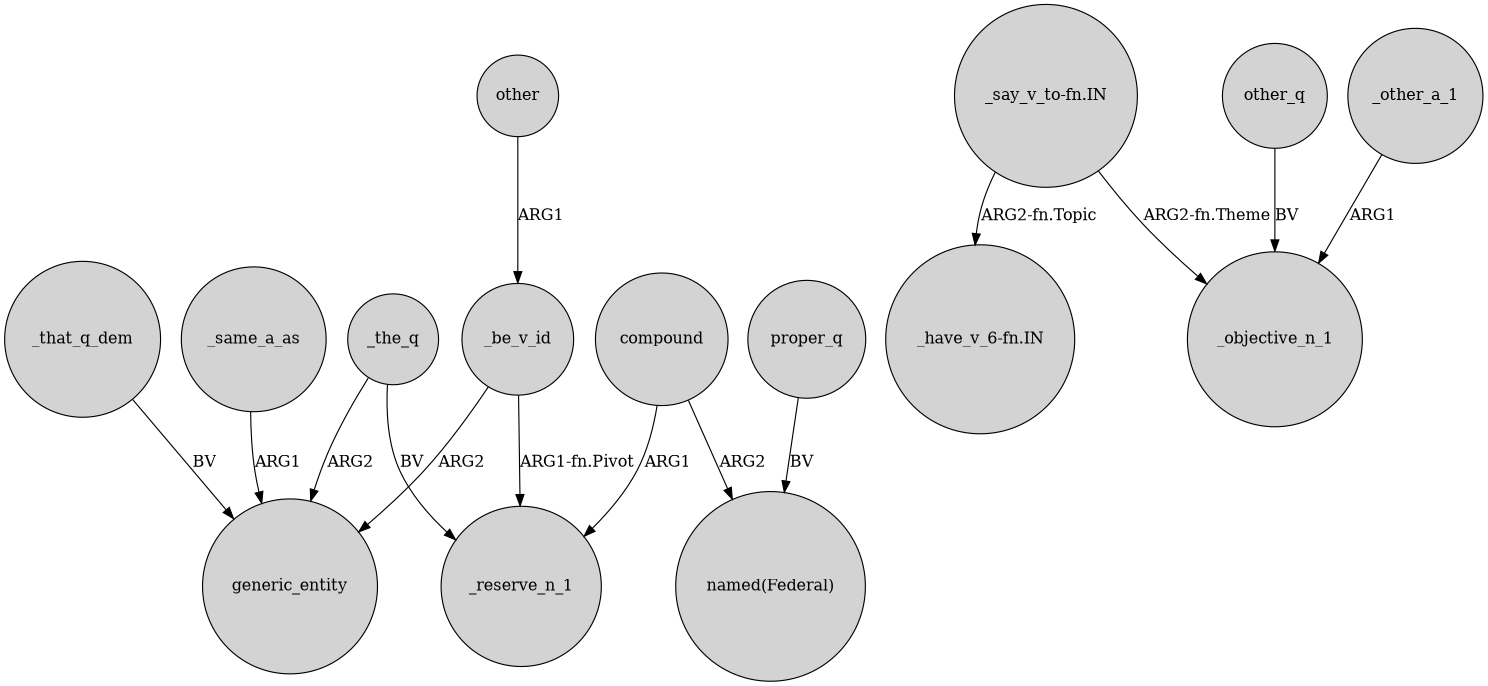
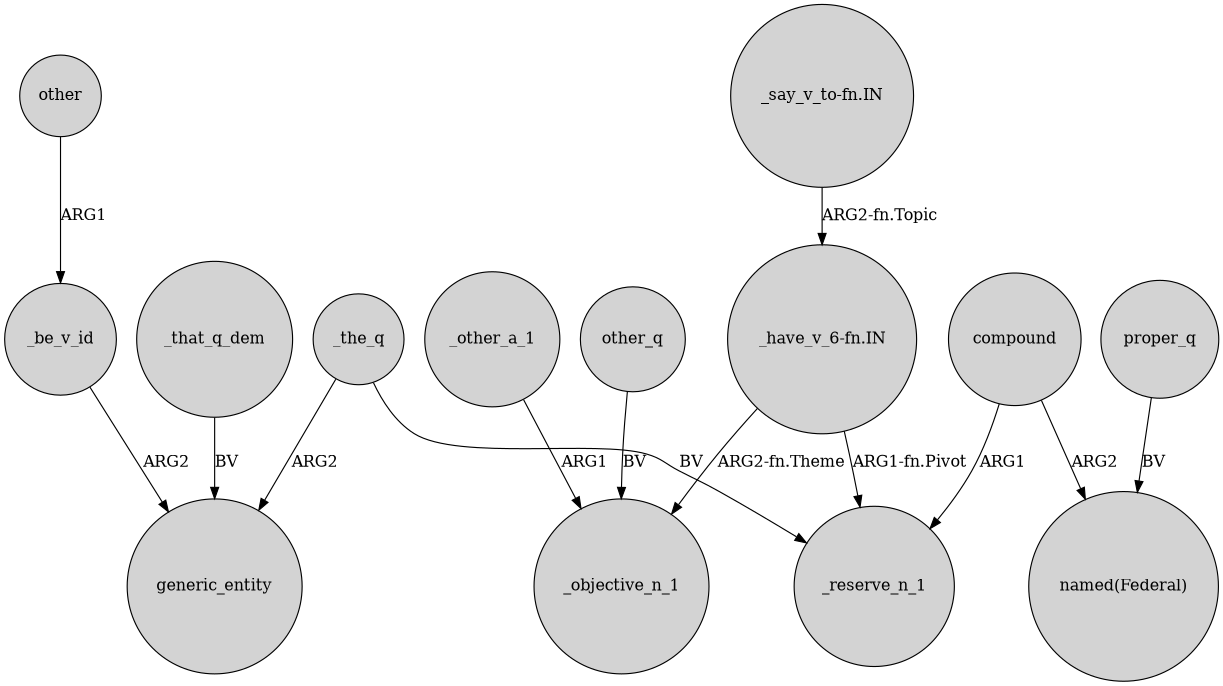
edge "_say_v_to-fn.IN" -> "_objective_n_1": now "_have_v_6-fn.IN" -> "_objective_n_1"
node "_same_a_as": removed
edge "_be_v_id" -> "_reserve_n_1": now "_have_v_6-fn.IN" -> "_reserve_n_1"
